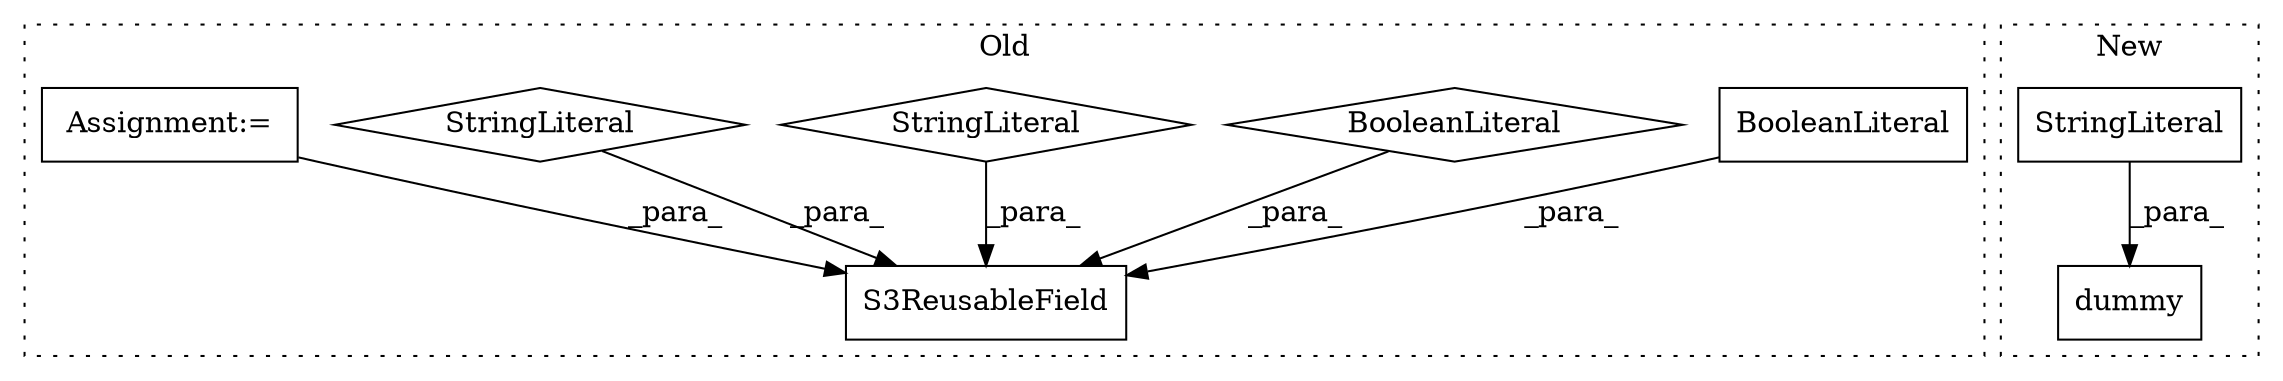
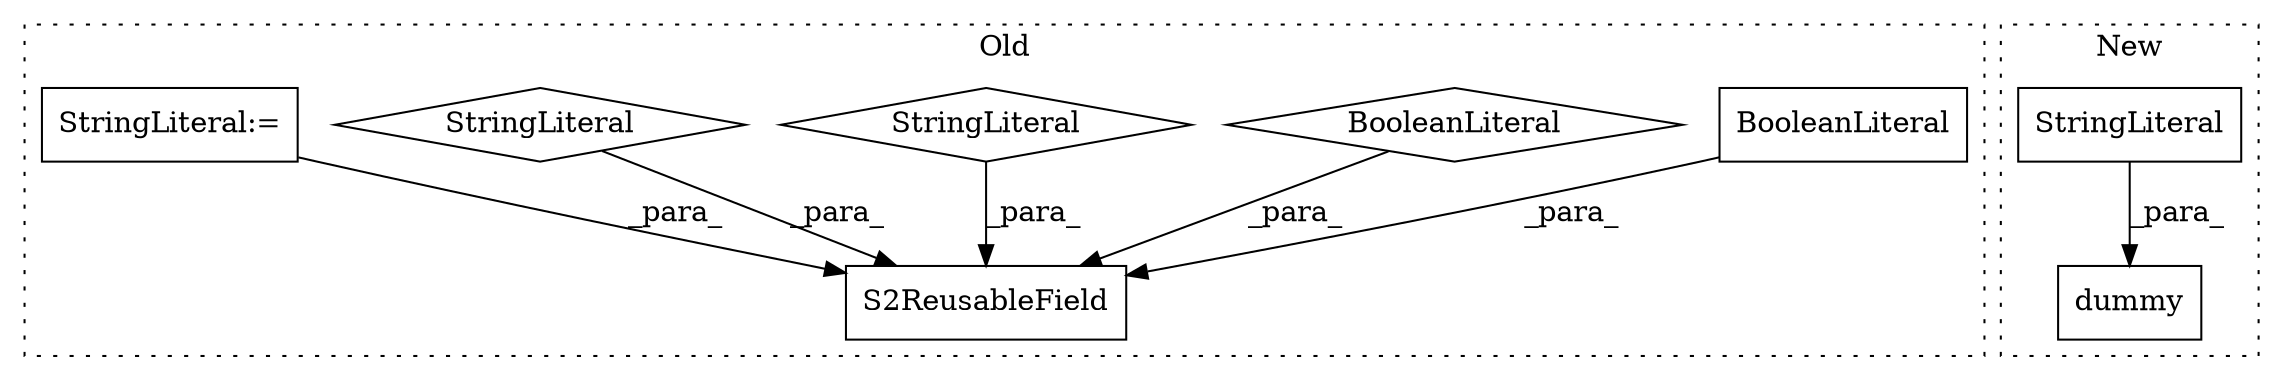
node "Assignment:=": label "Assignment:=" -> "StringLiteral:="
node "S3ReusableField": label "S3ReusableField" -> "S2ReusableField"
